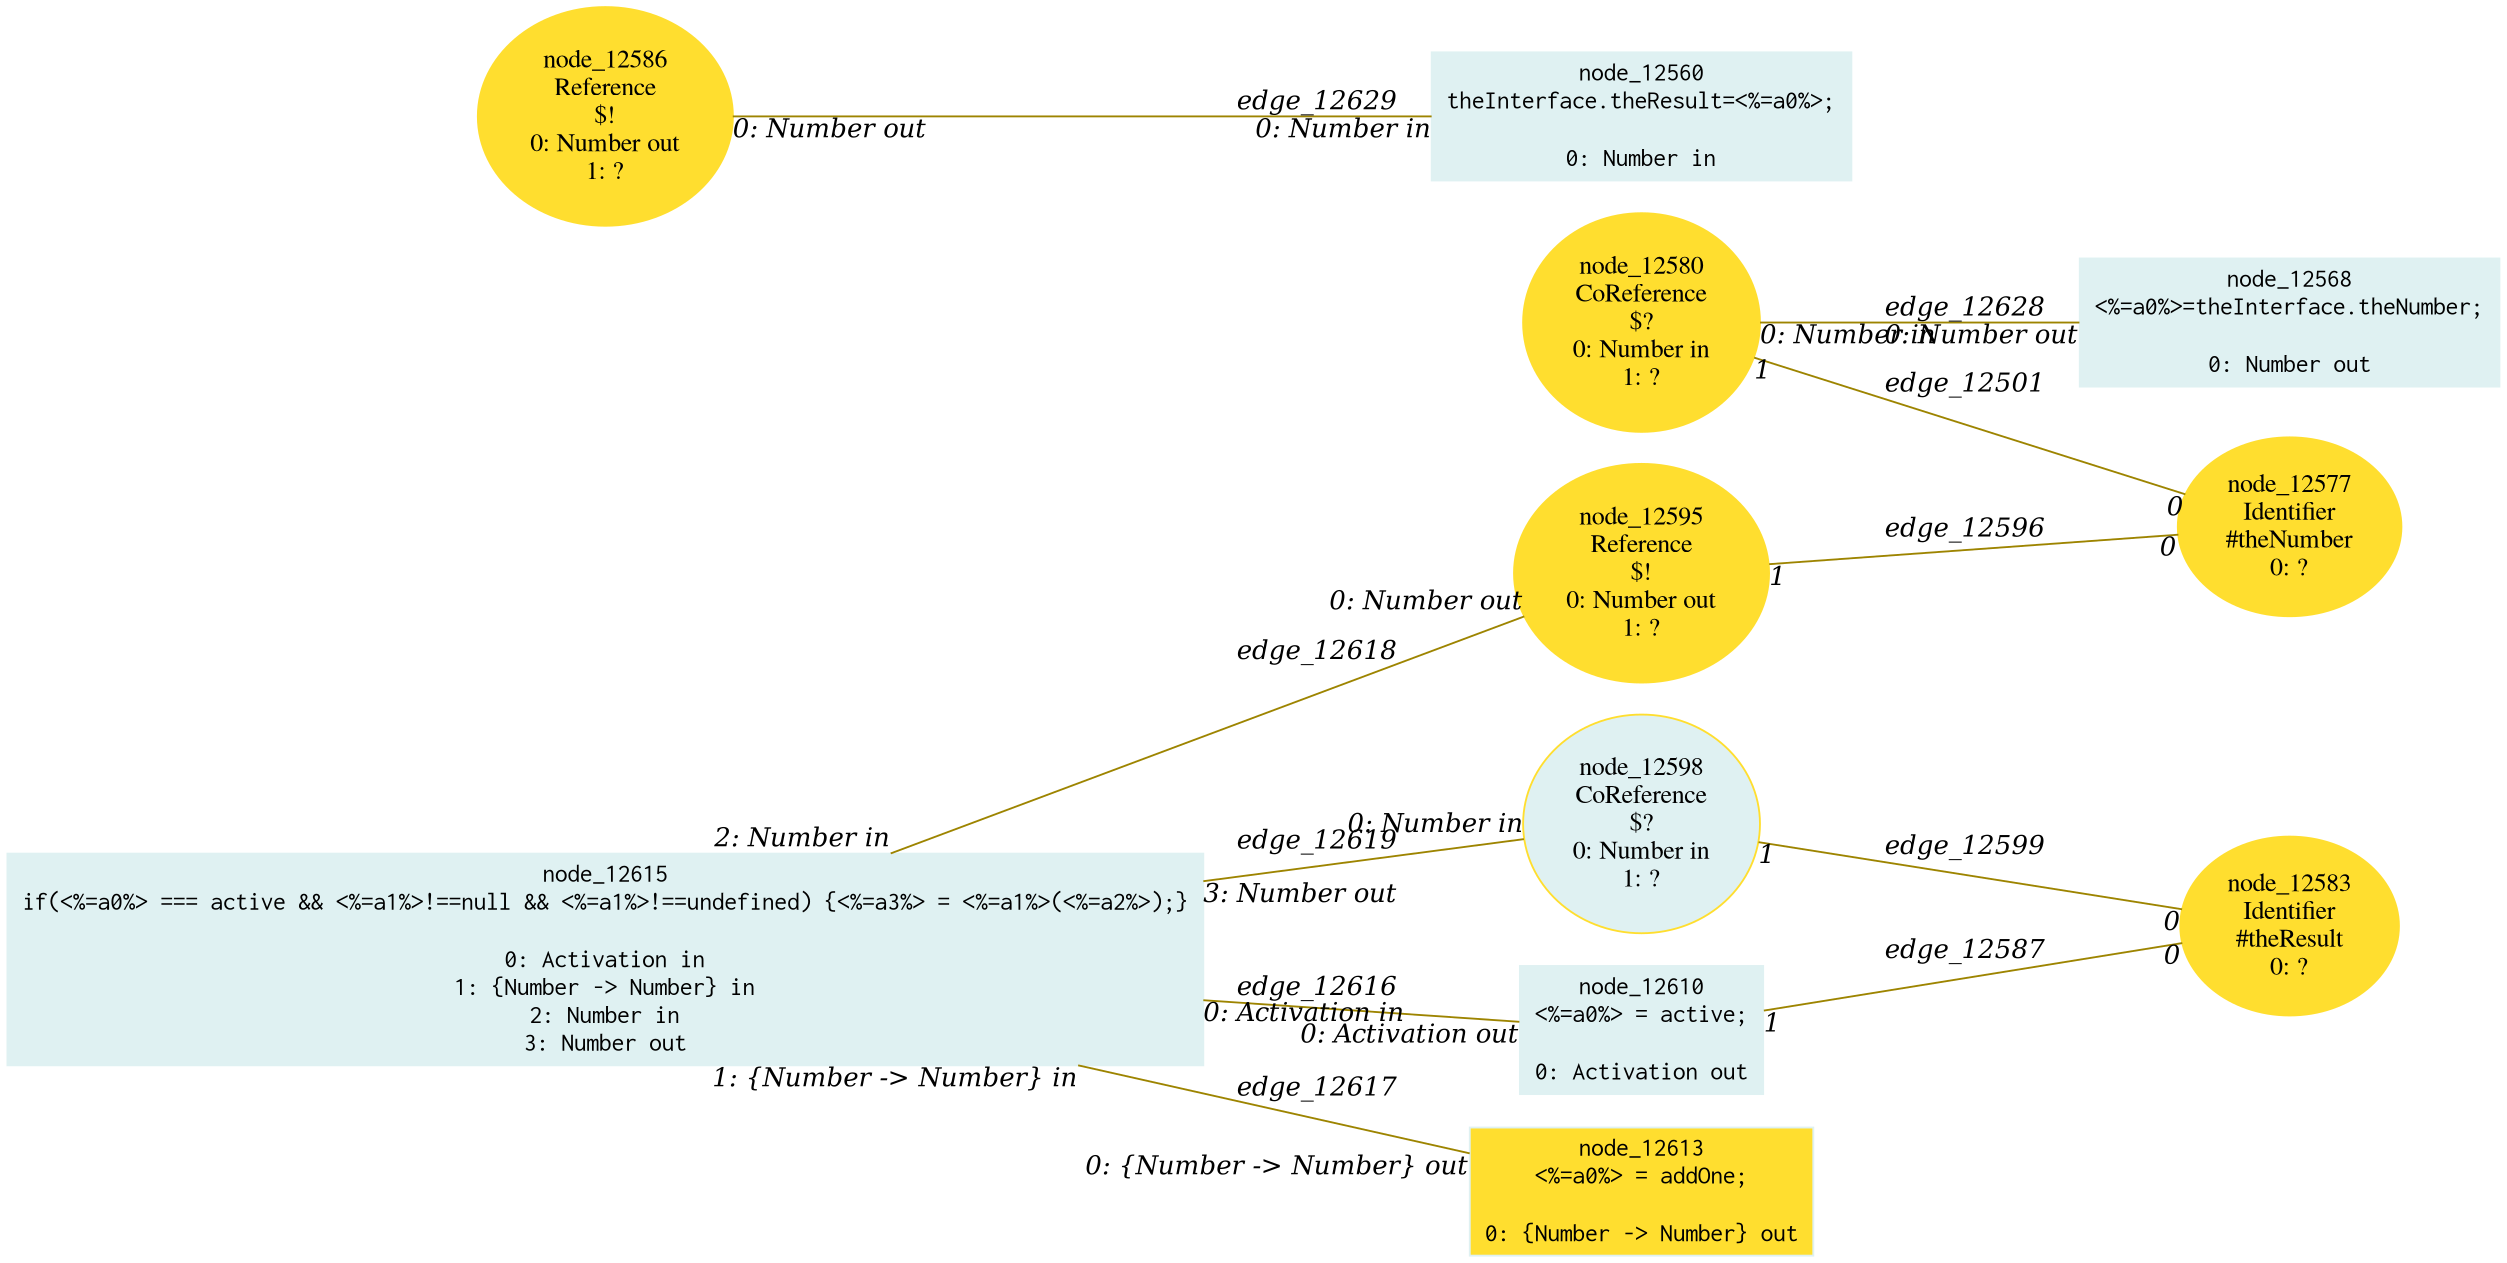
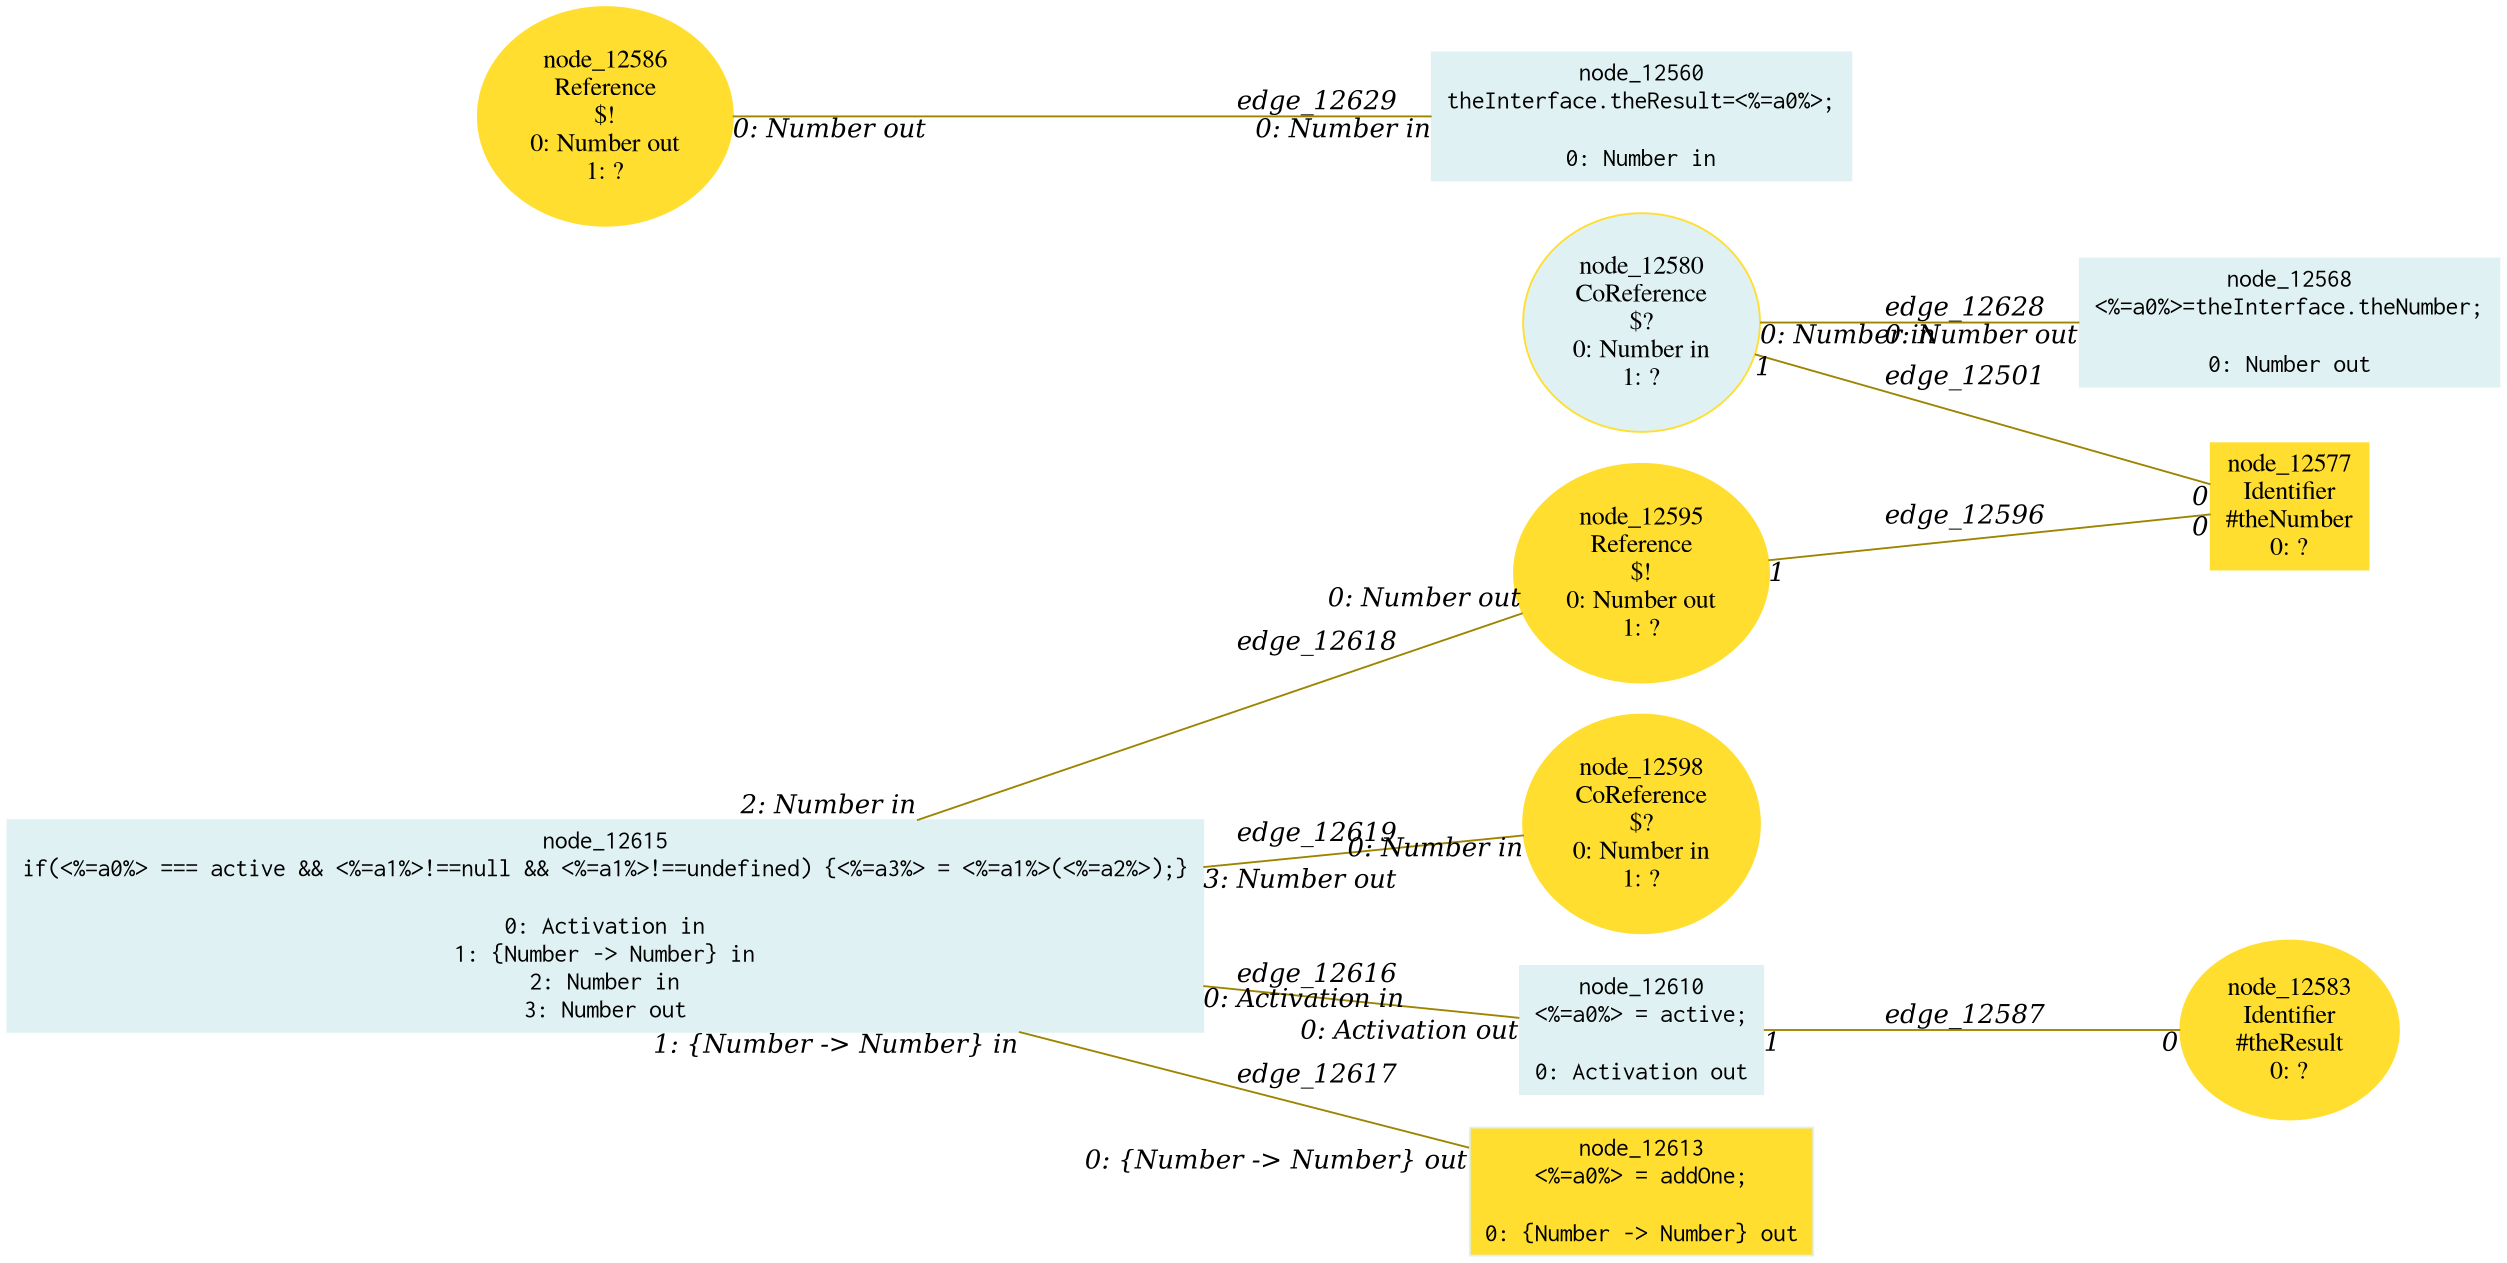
node "node_12580 CoReference $? 0: Number in 1: ?": fillcolor #ffde2f -> #dff1f2
node "node_12577 Identifier #theNumber 0: ?": shape ellipse -> box
node "node_12598 CoReference $? 0: Number in 1: ?": fillcolor #dff1f2 -> #ffde2f
edge "node_12598 CoReference $? 0: Number in 1: ?" -- "node_12583 Identifier #theResult 0: ?": removed, label "edge_12599"
